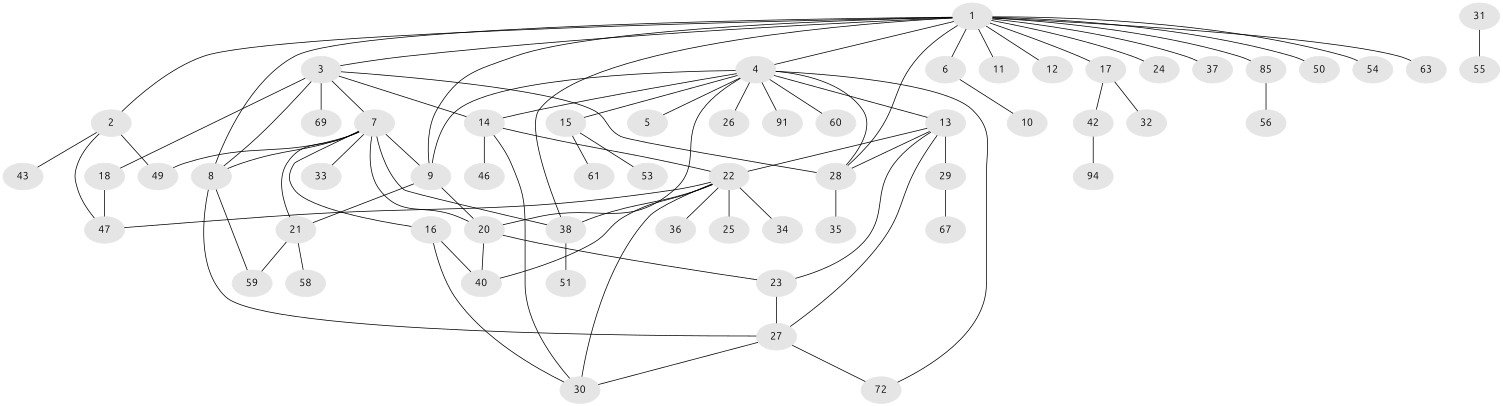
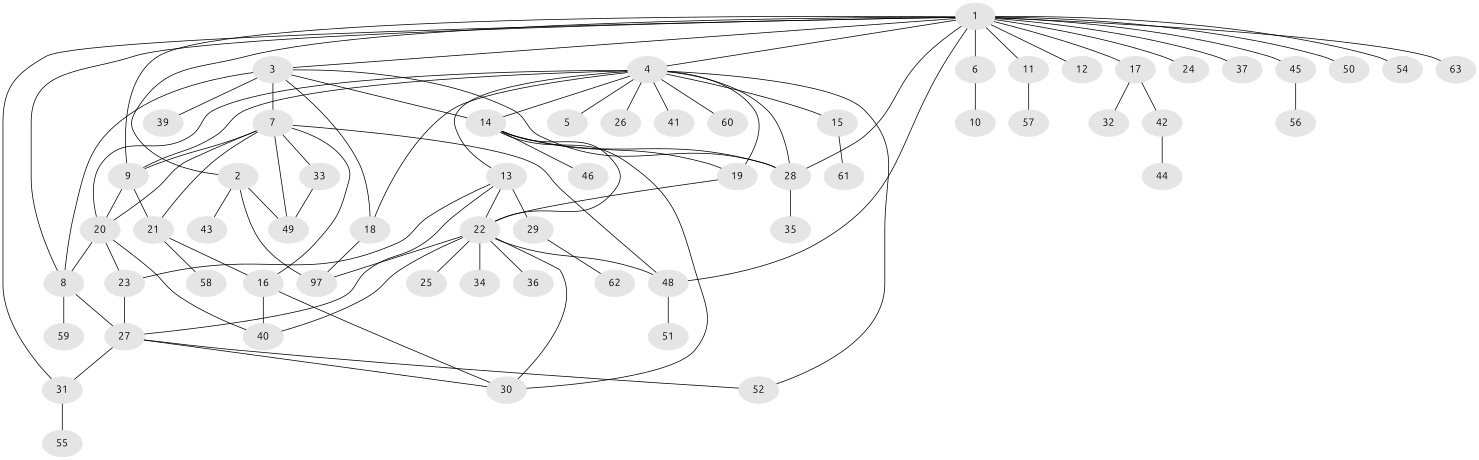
edge "1" -- "31": added
node "85": label "85" -> "45"
edge "4" -- "18": added
node "69": label "69" -> "39"
node "91": label "91" -> "41"
node "57": added
edge "13" -- "28": now "14" -- "28"
edge "7" -- "8": now "20" -- "8"
node "53": removed
node "19": added
node "94": label "94" -> "44"
edge "33" -- "49": added
node "47": label "47" -> "97"
node "38": label "38" -> "48"
node "67": label "67" -> "62"
edge "21" -- "59": now "21" -- "16"
edge "27" -- "31": added
node "72": label "72" -> "52"
